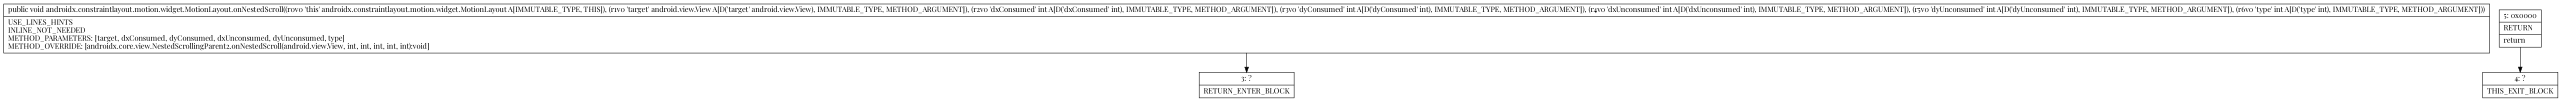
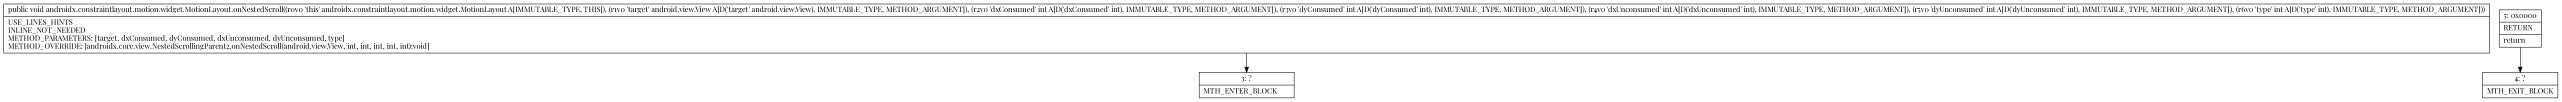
node "3: ?": text "RETURN_ENTER_BLOCK" -> "MTH_ENTER_BLOCK"
node "4: ?": text "THIS_EXIT_BLOCK" -> "MTH_EXIT_BLOCK"
